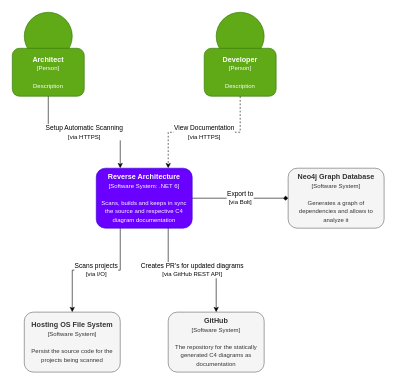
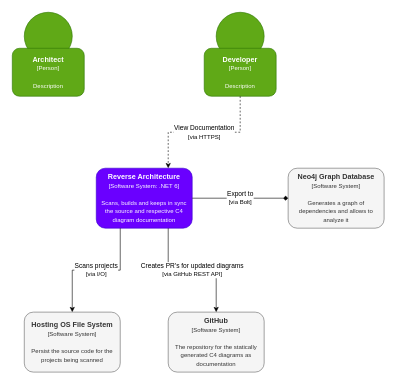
edge "Architect [Person] Description" -> "Reverse Architecture [Software System: .NET 6] Scans, builds and keeps in sync the source and respective C4 diagram documentation": removed, label "Setup Automatic Scanning [via HTTPS]"
